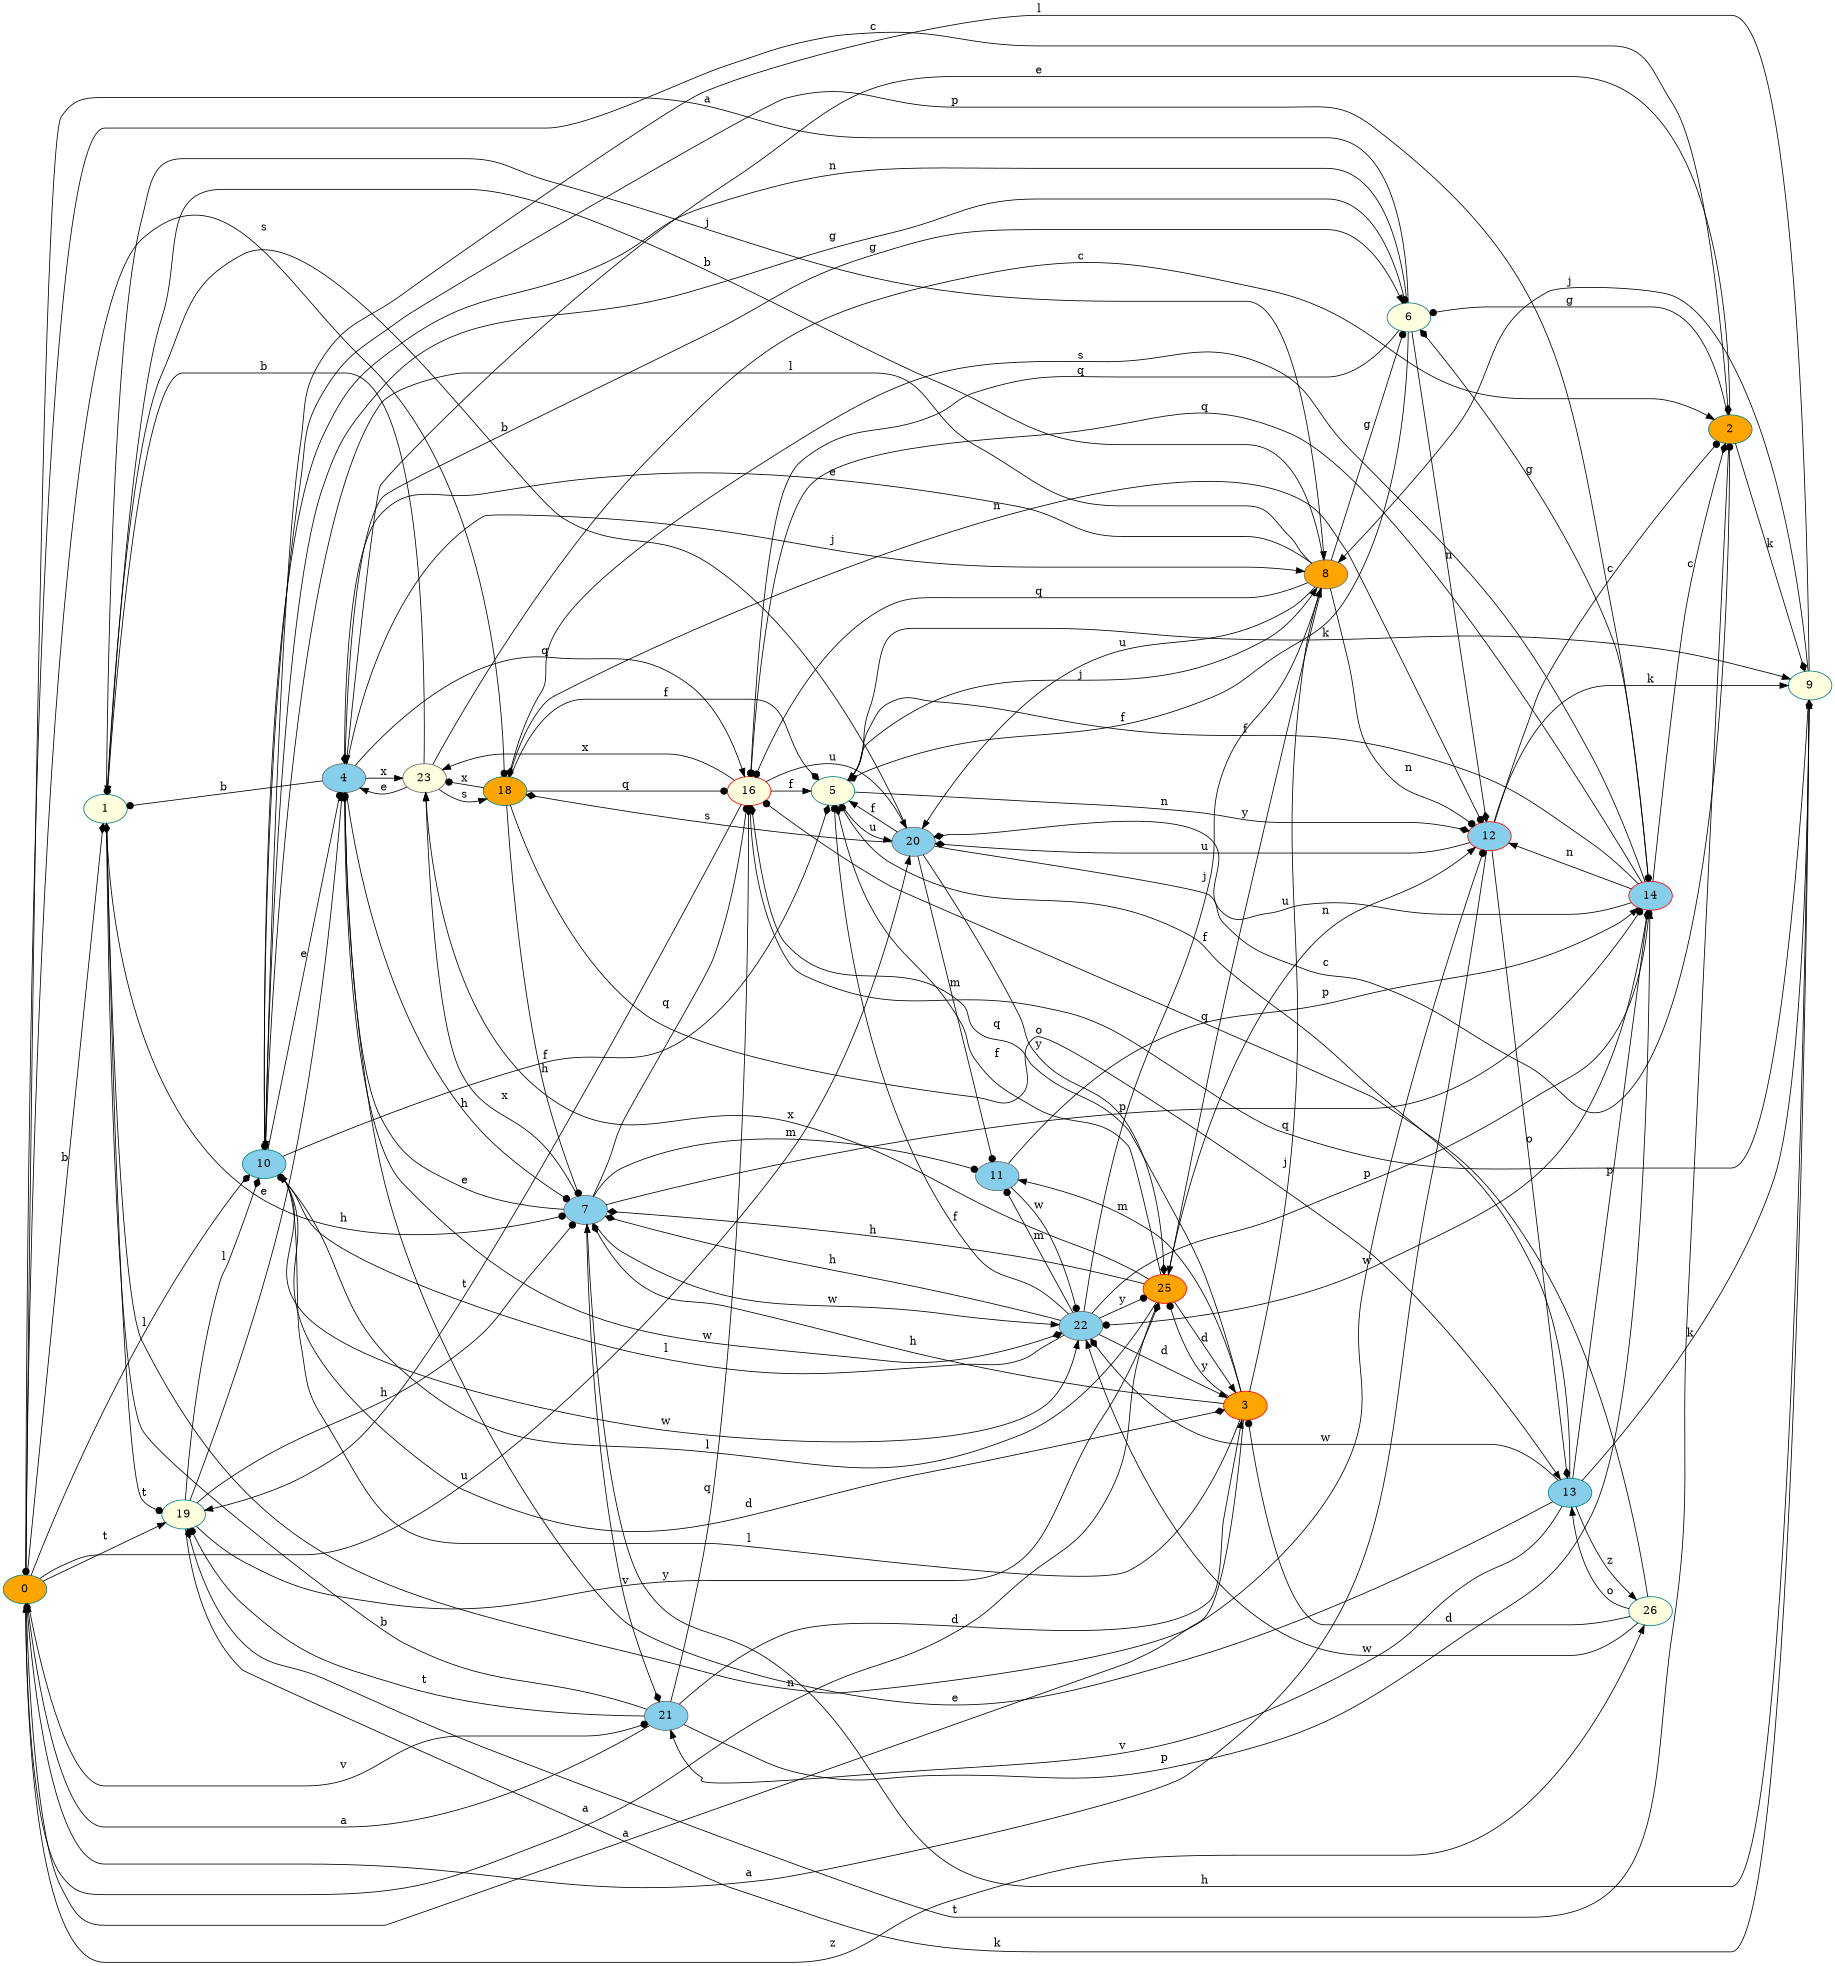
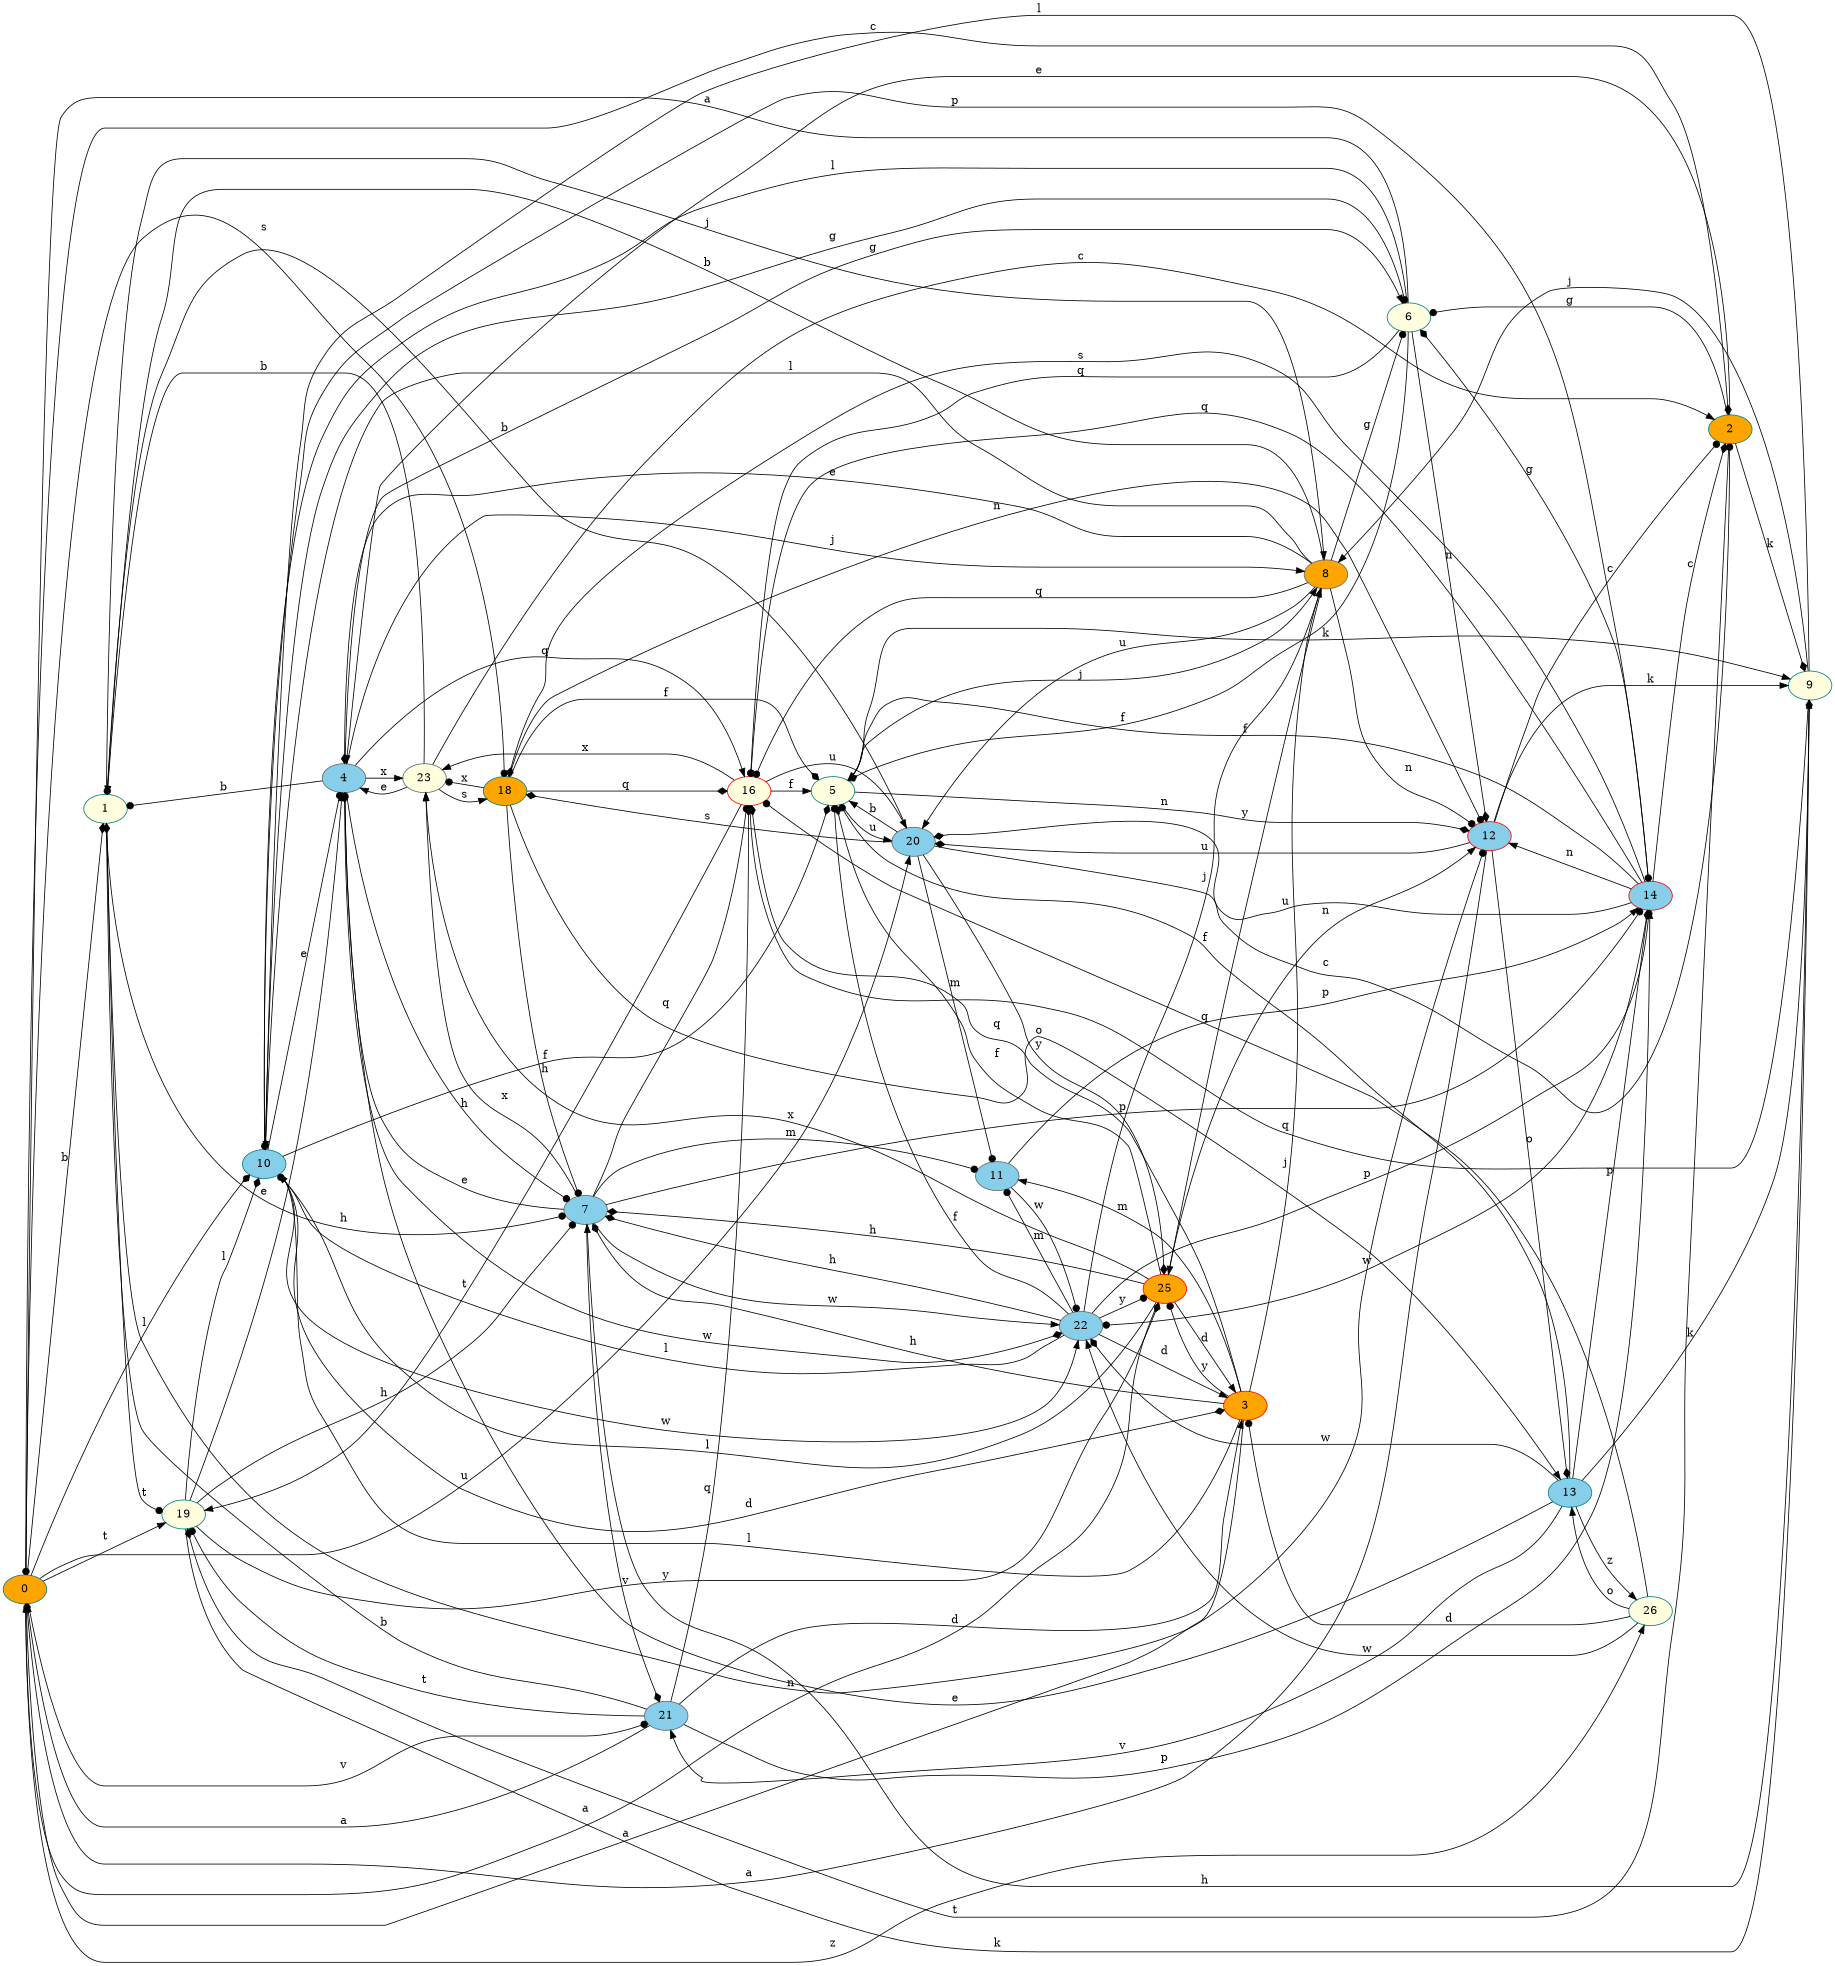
edge "6" -> "10": label "n" -> "l"
edge "18" -> "16": arrowhead dot -> diamond
edge "20" -> "5": label "f" -> "b"
